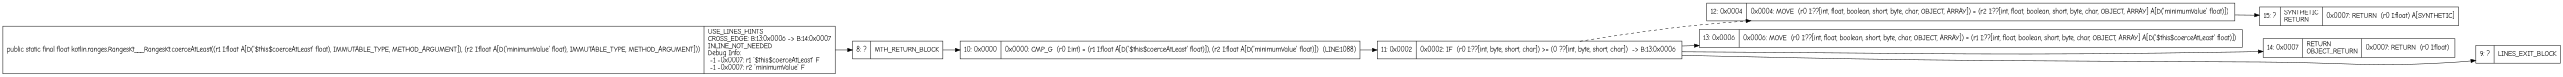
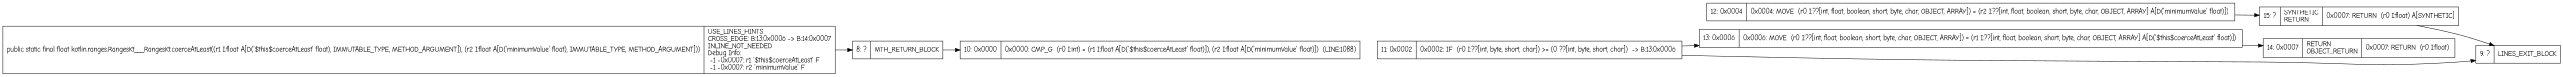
edge "11: 0x0002" -> "12: 0x0004": removed
edge "15: ?" -> "9: ?": added
edge "10: 0x0000" -> "11: 0x0002": removed
edge "11: 0x0002" -> "14: 0x0007": now "13: 0x0006" -> "14: 0x0007"
